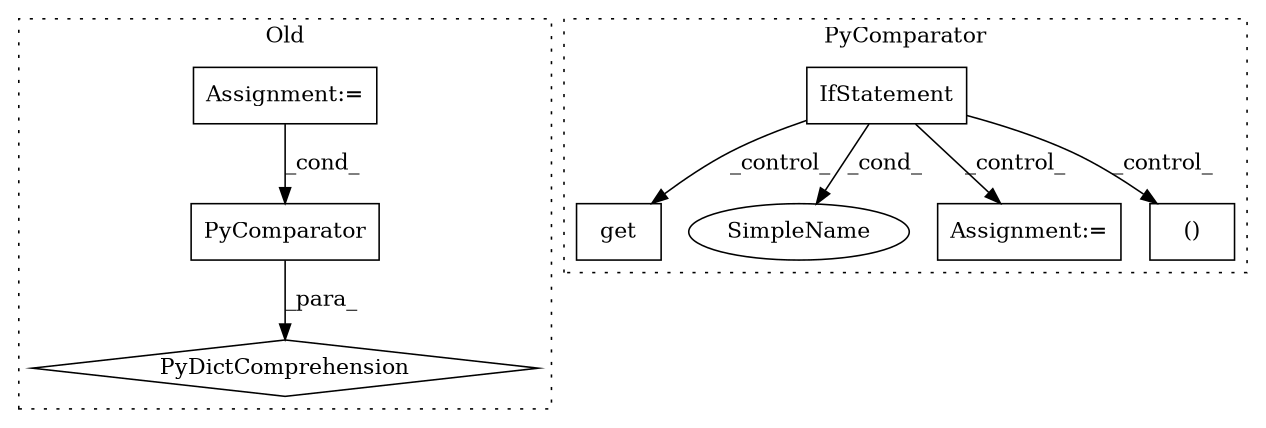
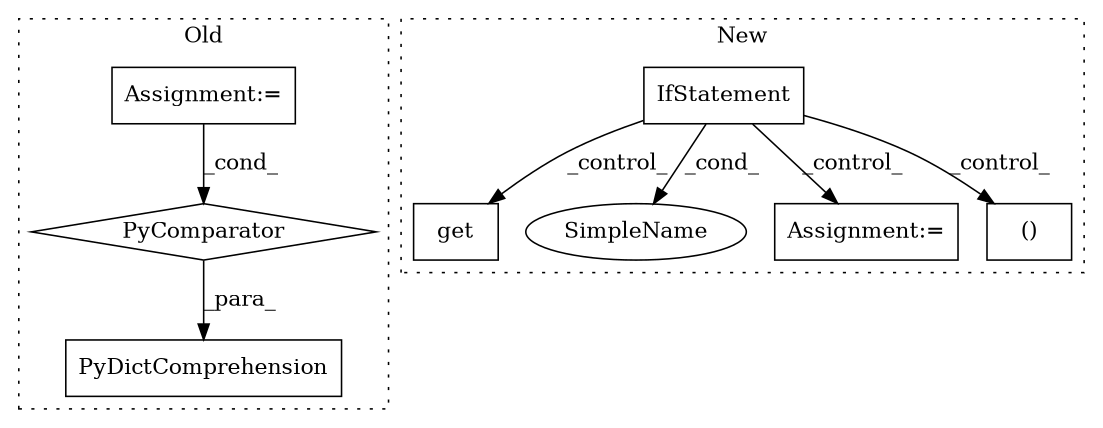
cluster "PyComparator": label "PyComparator" -> "New"
node "PyComparator": shape box -> diamond
node "PyDictComprehension": shape diamond -> box
